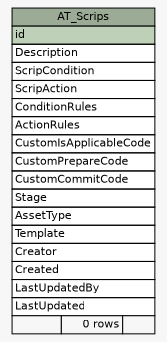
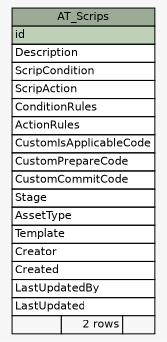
node "AT_Scrips": text "0 rows" -> "2 rows"
